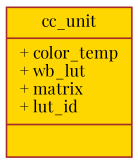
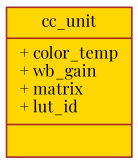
node "cc_unit": text "+ wb_lut" -> "+ wb_gain"
